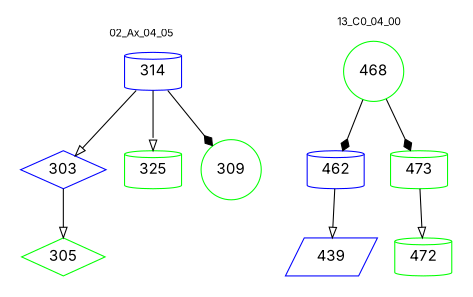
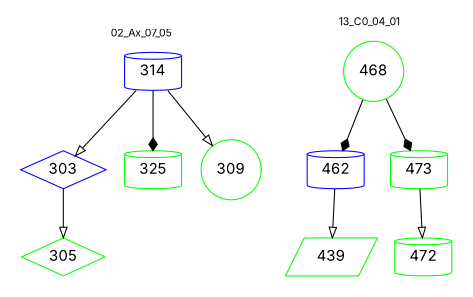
cluster "13_C0_04_00": label "13_C0_04_00" -> "13_C0_04_01"
cluster "02_Ax_04_05": label "02_Ax_04_05" -> "02_Ax_07_05"
edge "314" -> "325": arrowhead onormal -> diamond
edge "314" -> "309": arrowhead diamond -> onormal
node "439": color blue -> green
